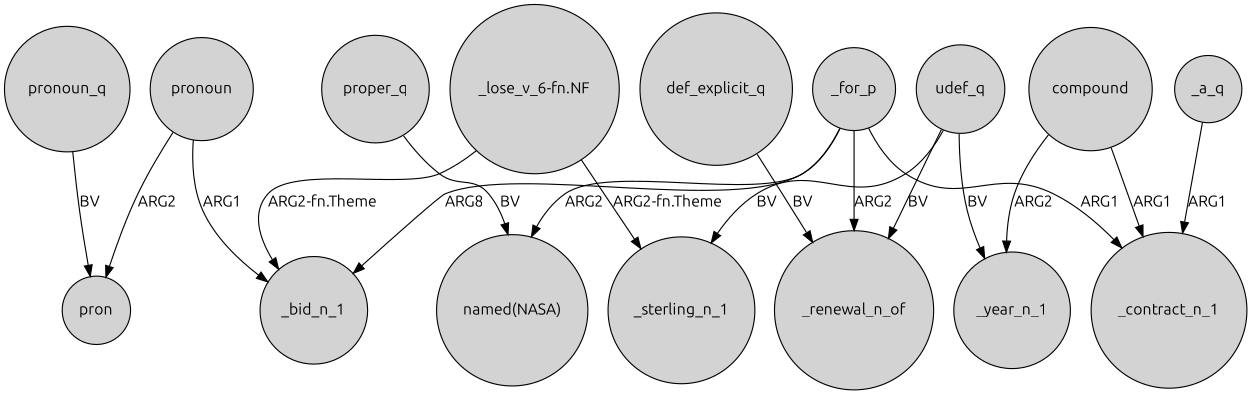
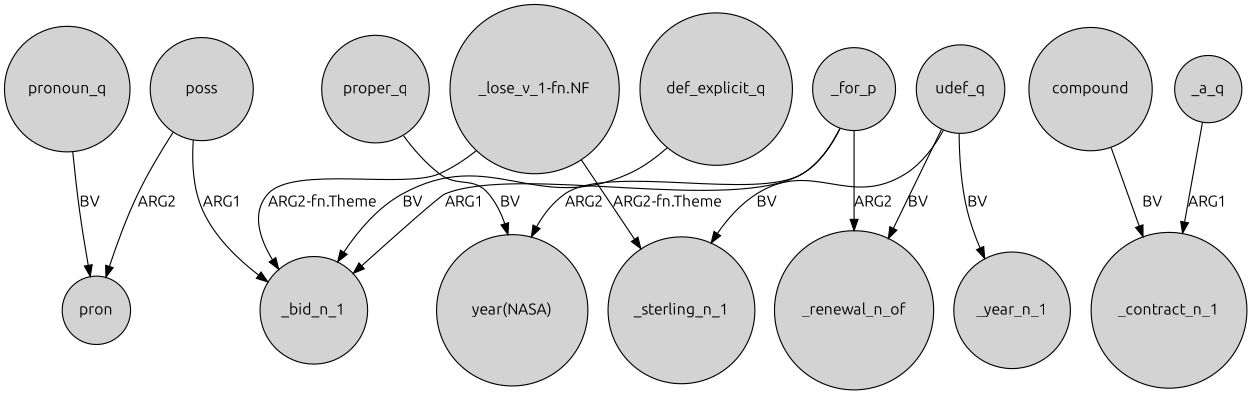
node "pronoun": label "pronoun" -> "poss"
node "_lose_v_6-fn.NF": label "_lose_v_6-fn.NF" -> "_lose_v_1-fn.NF"
edge "compound" -> "_year_n_1": removed, label "ARG2"
edge "_for_p" -> "_contract_n_1": removed, label "ARG1"
edge "def_explicit_q" -> "_renewal_n_of": now "def_explicit_q" -> "_bid_n_1"
edge "_for_p" -> "_bid_n_1": label "ARG8" -> "ARG1"
edge "compound" -> "_contract_n_1": label "ARG1" -> "BV"
node "named(NASA)": label "named(NASA)" -> "year(NASA)"
